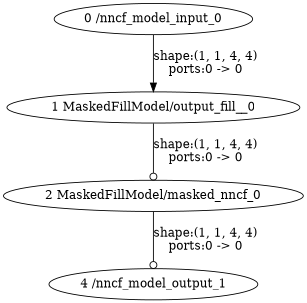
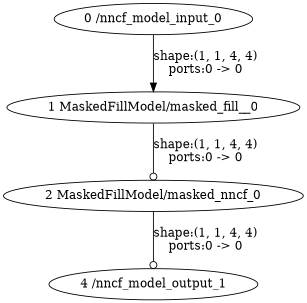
node "1 MaskedFillModel/output_fill__0": label "1 MaskedFillModel/output_fill__0" -> "1 MaskedFillModel/masked_fill__0"
